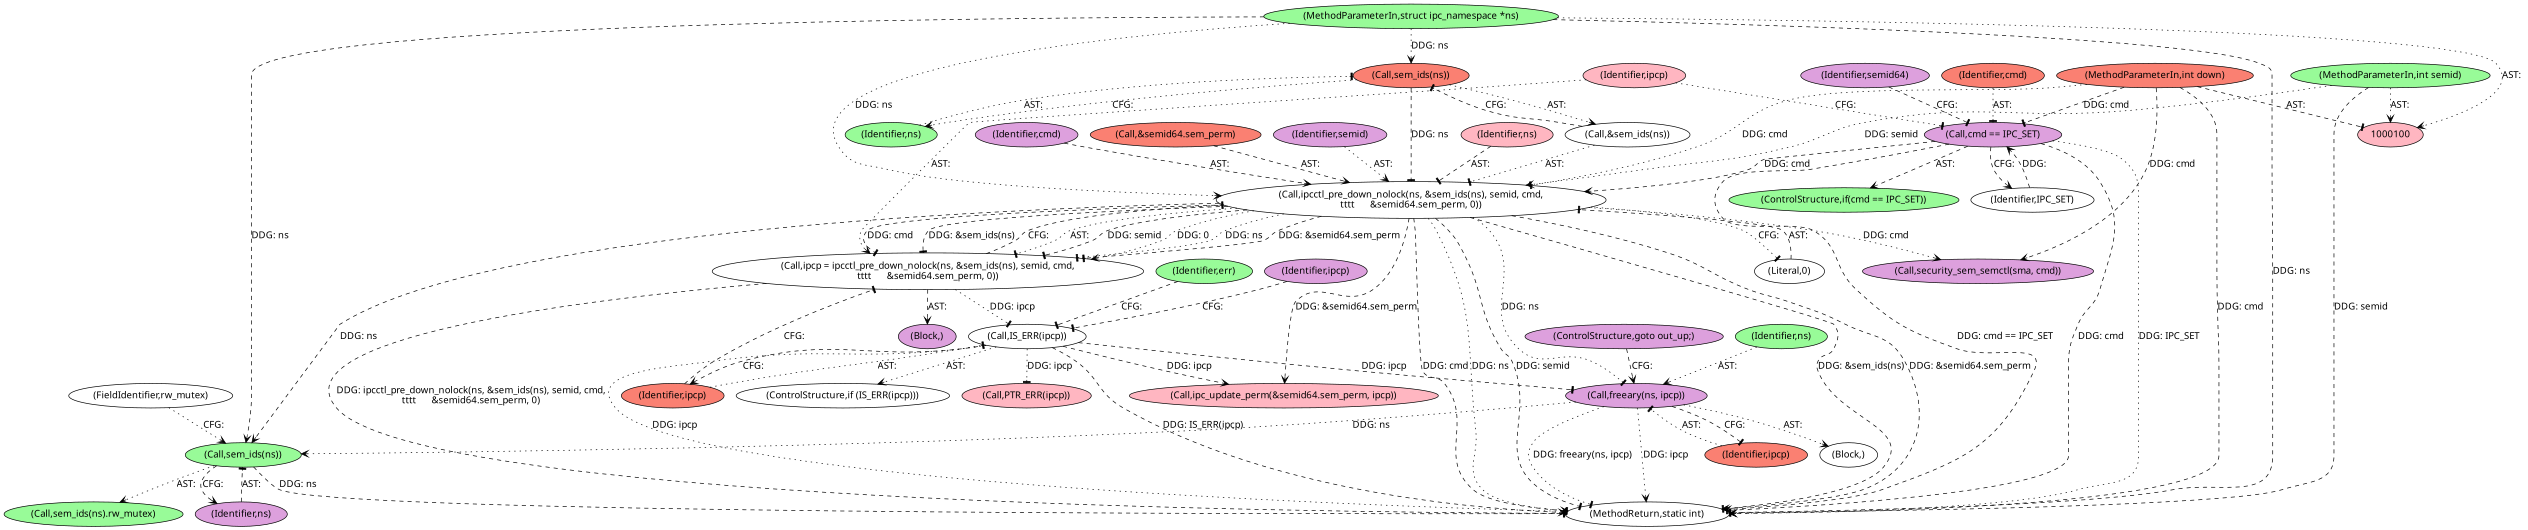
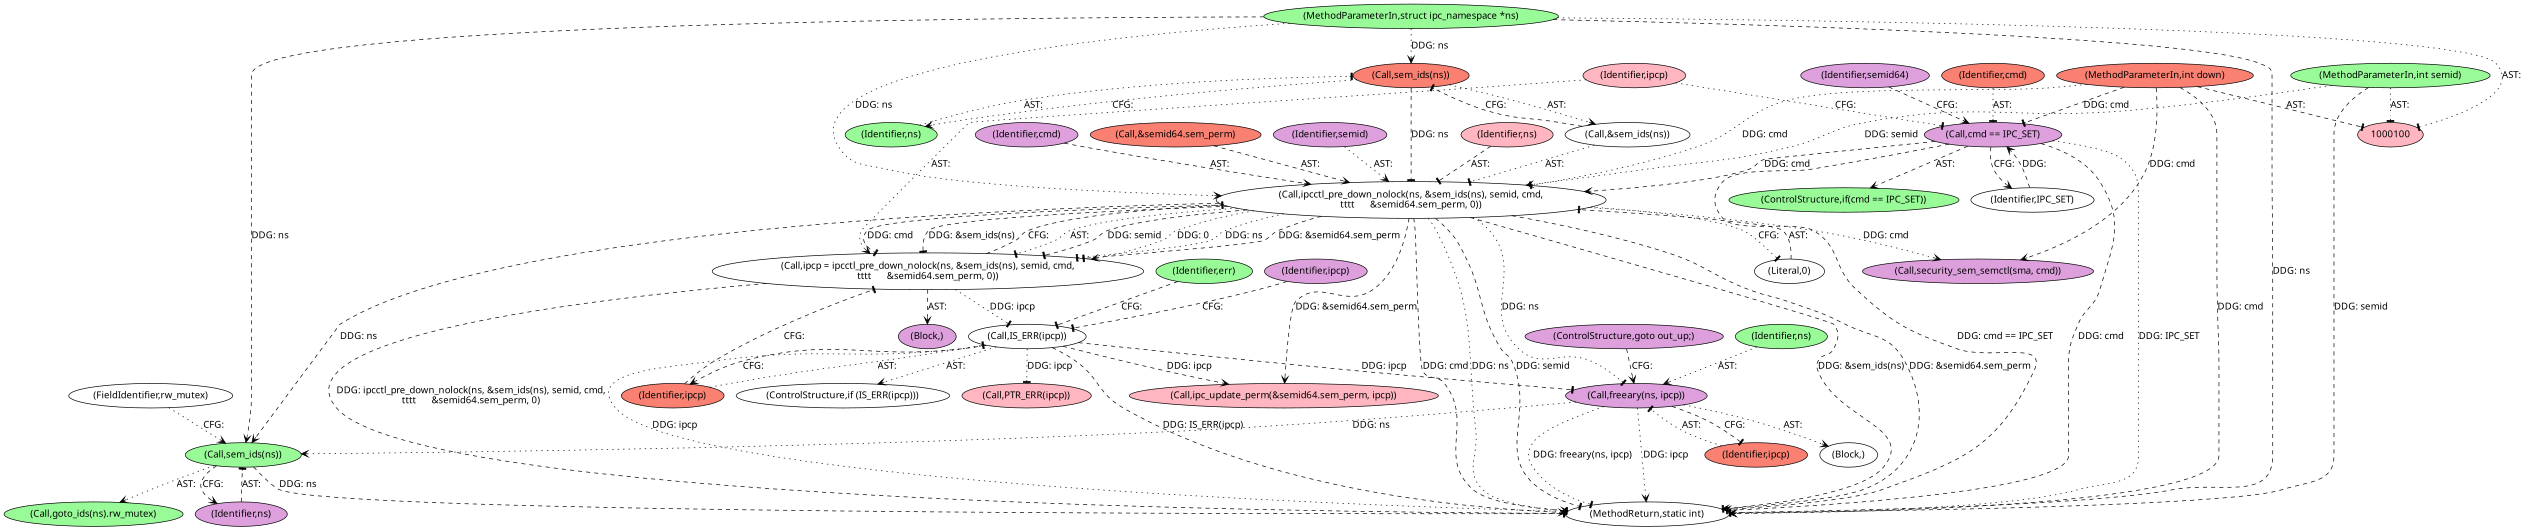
edge "(MethodParameterIn,struct ipc_namespace *ns)" -> "1000100": arrowhead vee -> tee
edge "(MethodParameterIn,int semid)" -> "1000100": arrowhead vee -> tee
edge "(Identifier,semid64)" -> "(Call,cmd == IPC_SET)": arrowhead tee -> vee
node "(Call,sem_ids(ns).rw_mutex)": label "(Call,sem_ids(ns).rw_mutex)" -> "(Call,goto_ids(ns).rw_mutex)"
